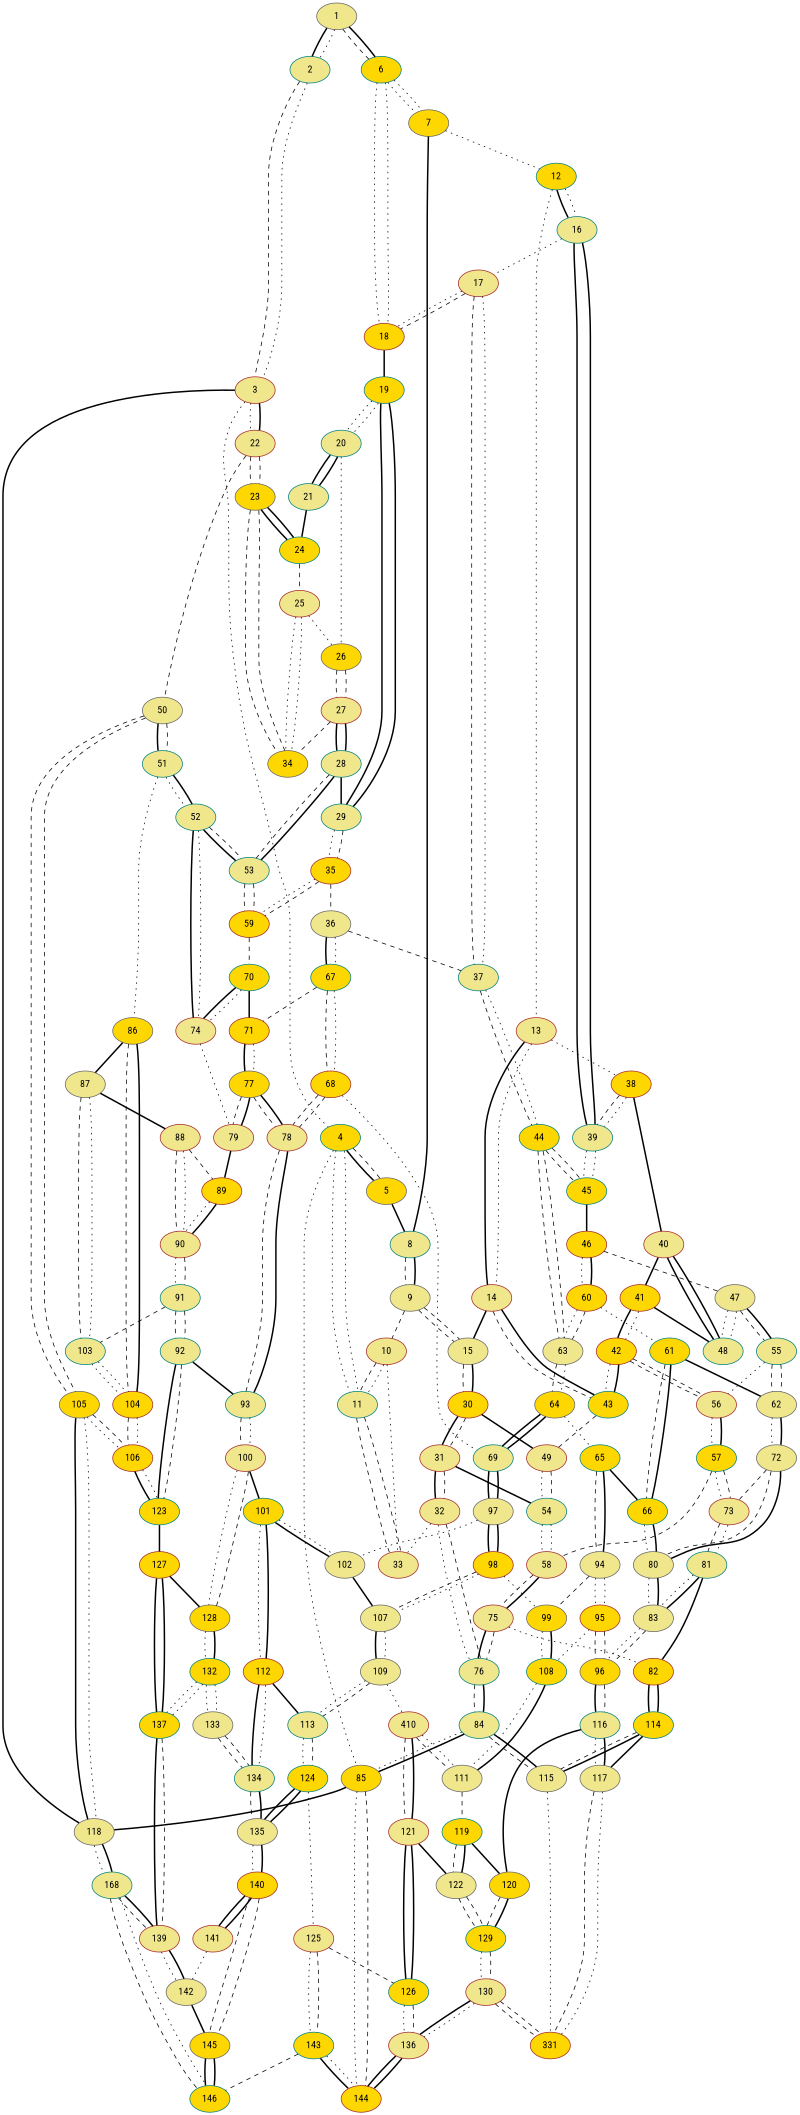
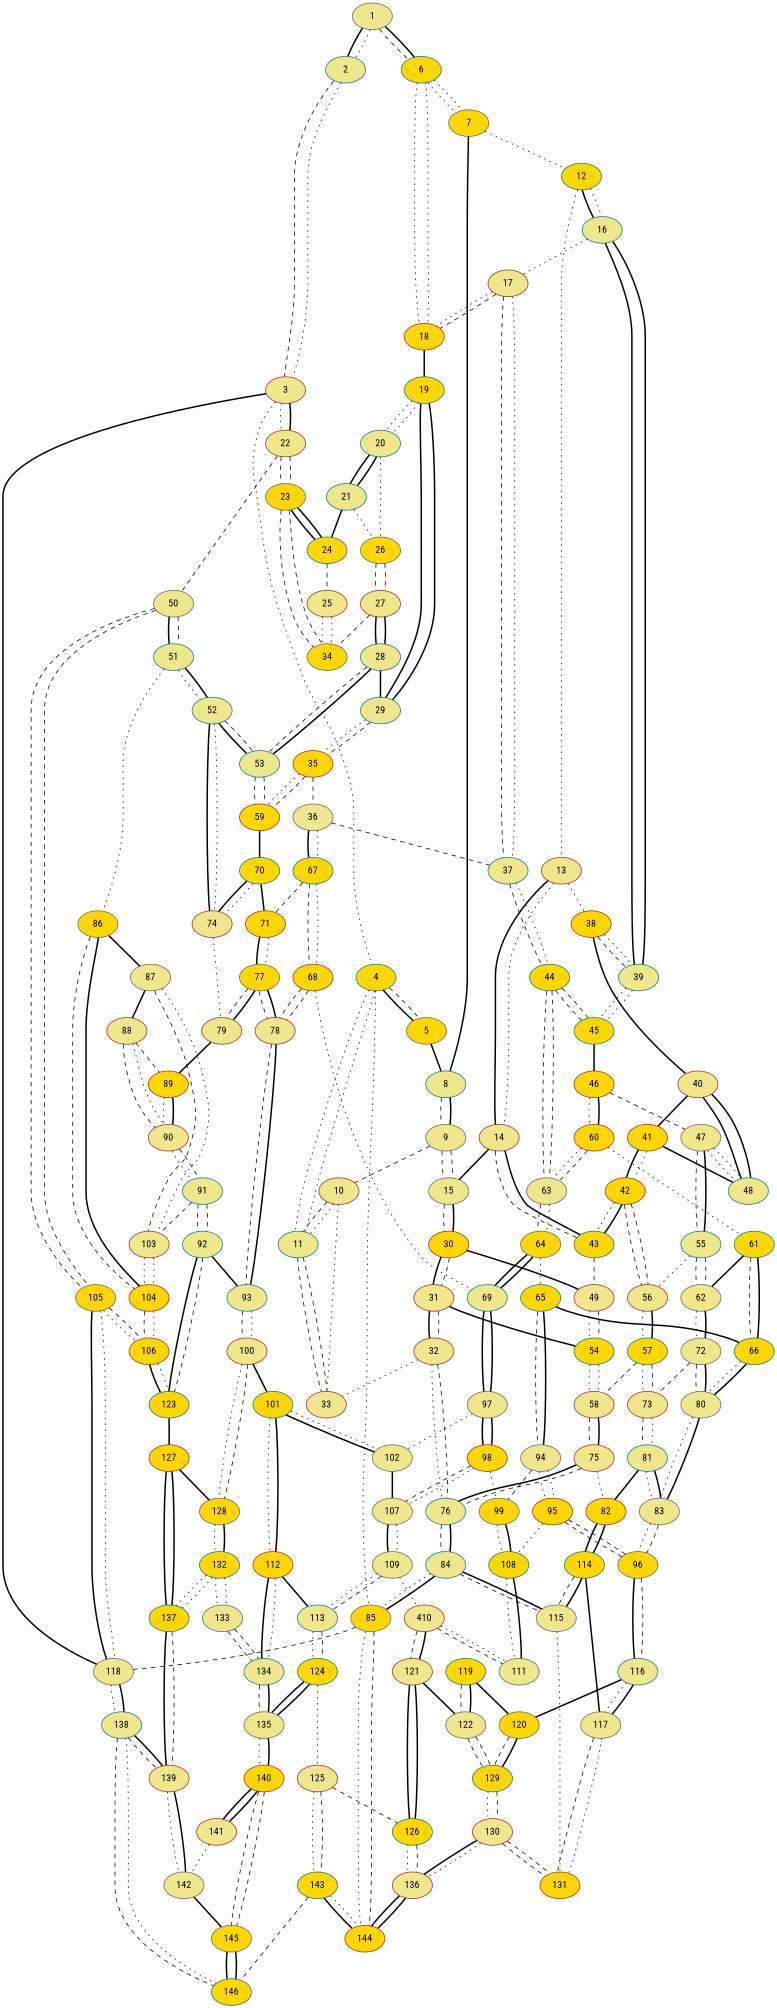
edge "25" -- "26": now "21" -- "26"
edge "59" -- "70": style dashed -> bold
node "103": color teal -> brown
node "54": fillcolor khaki -> gold
edge "111" -- "119": removed
edge "85" -- "118": style bold -> dashed
node "168": label "168" -> "138"
node "331": label "331" -> "131"
